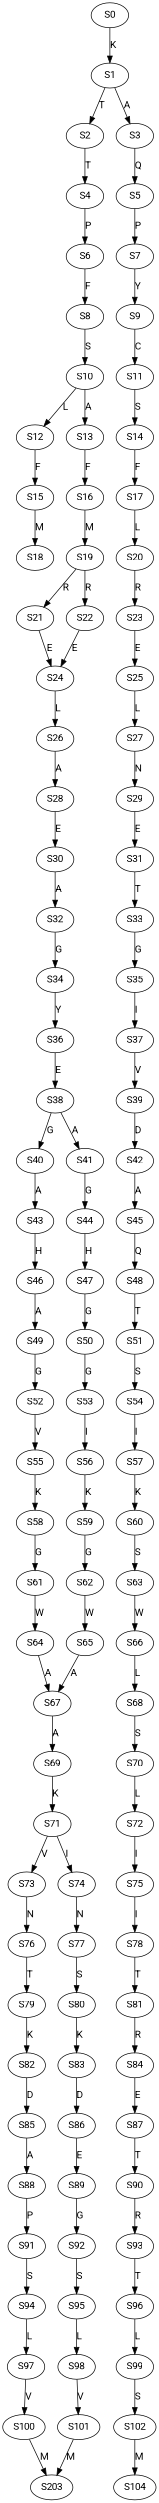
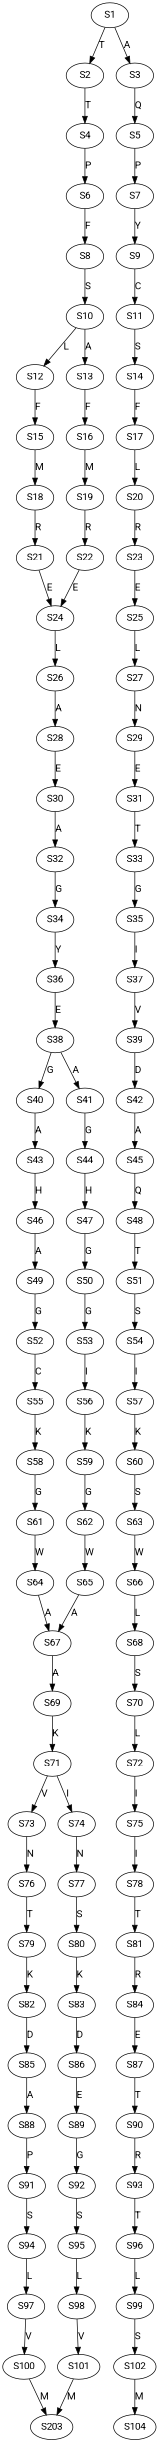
node "S0": removed
edge "S19" -> "S21": now "S18" -> "S21"
edge "S52" -> "S55": label "V" -> "C"
